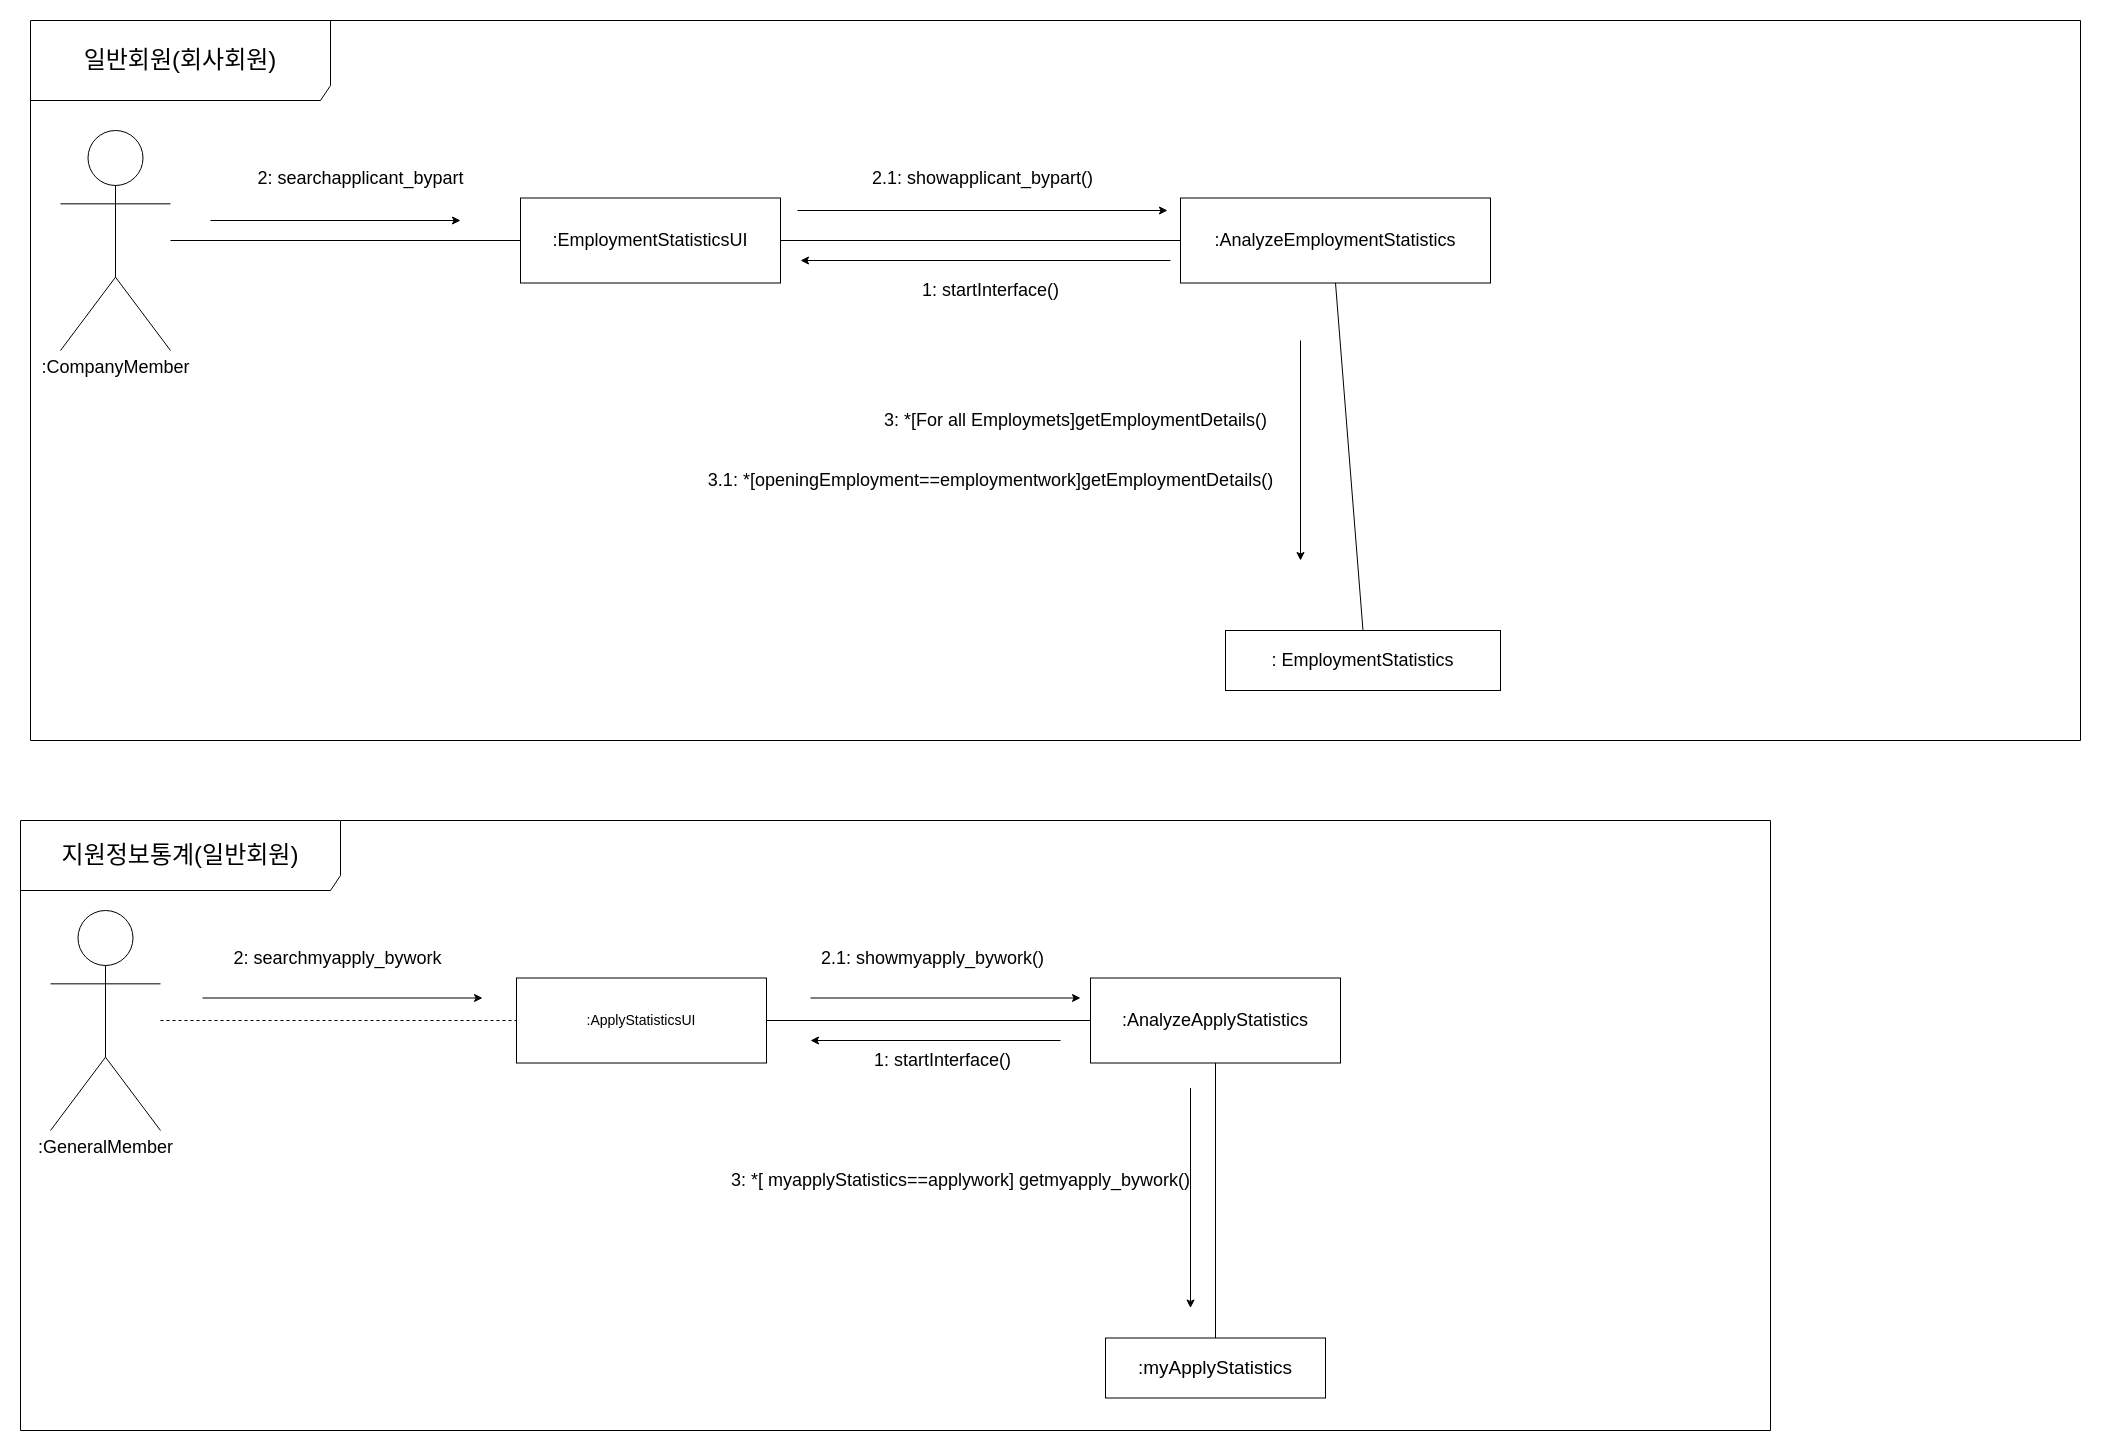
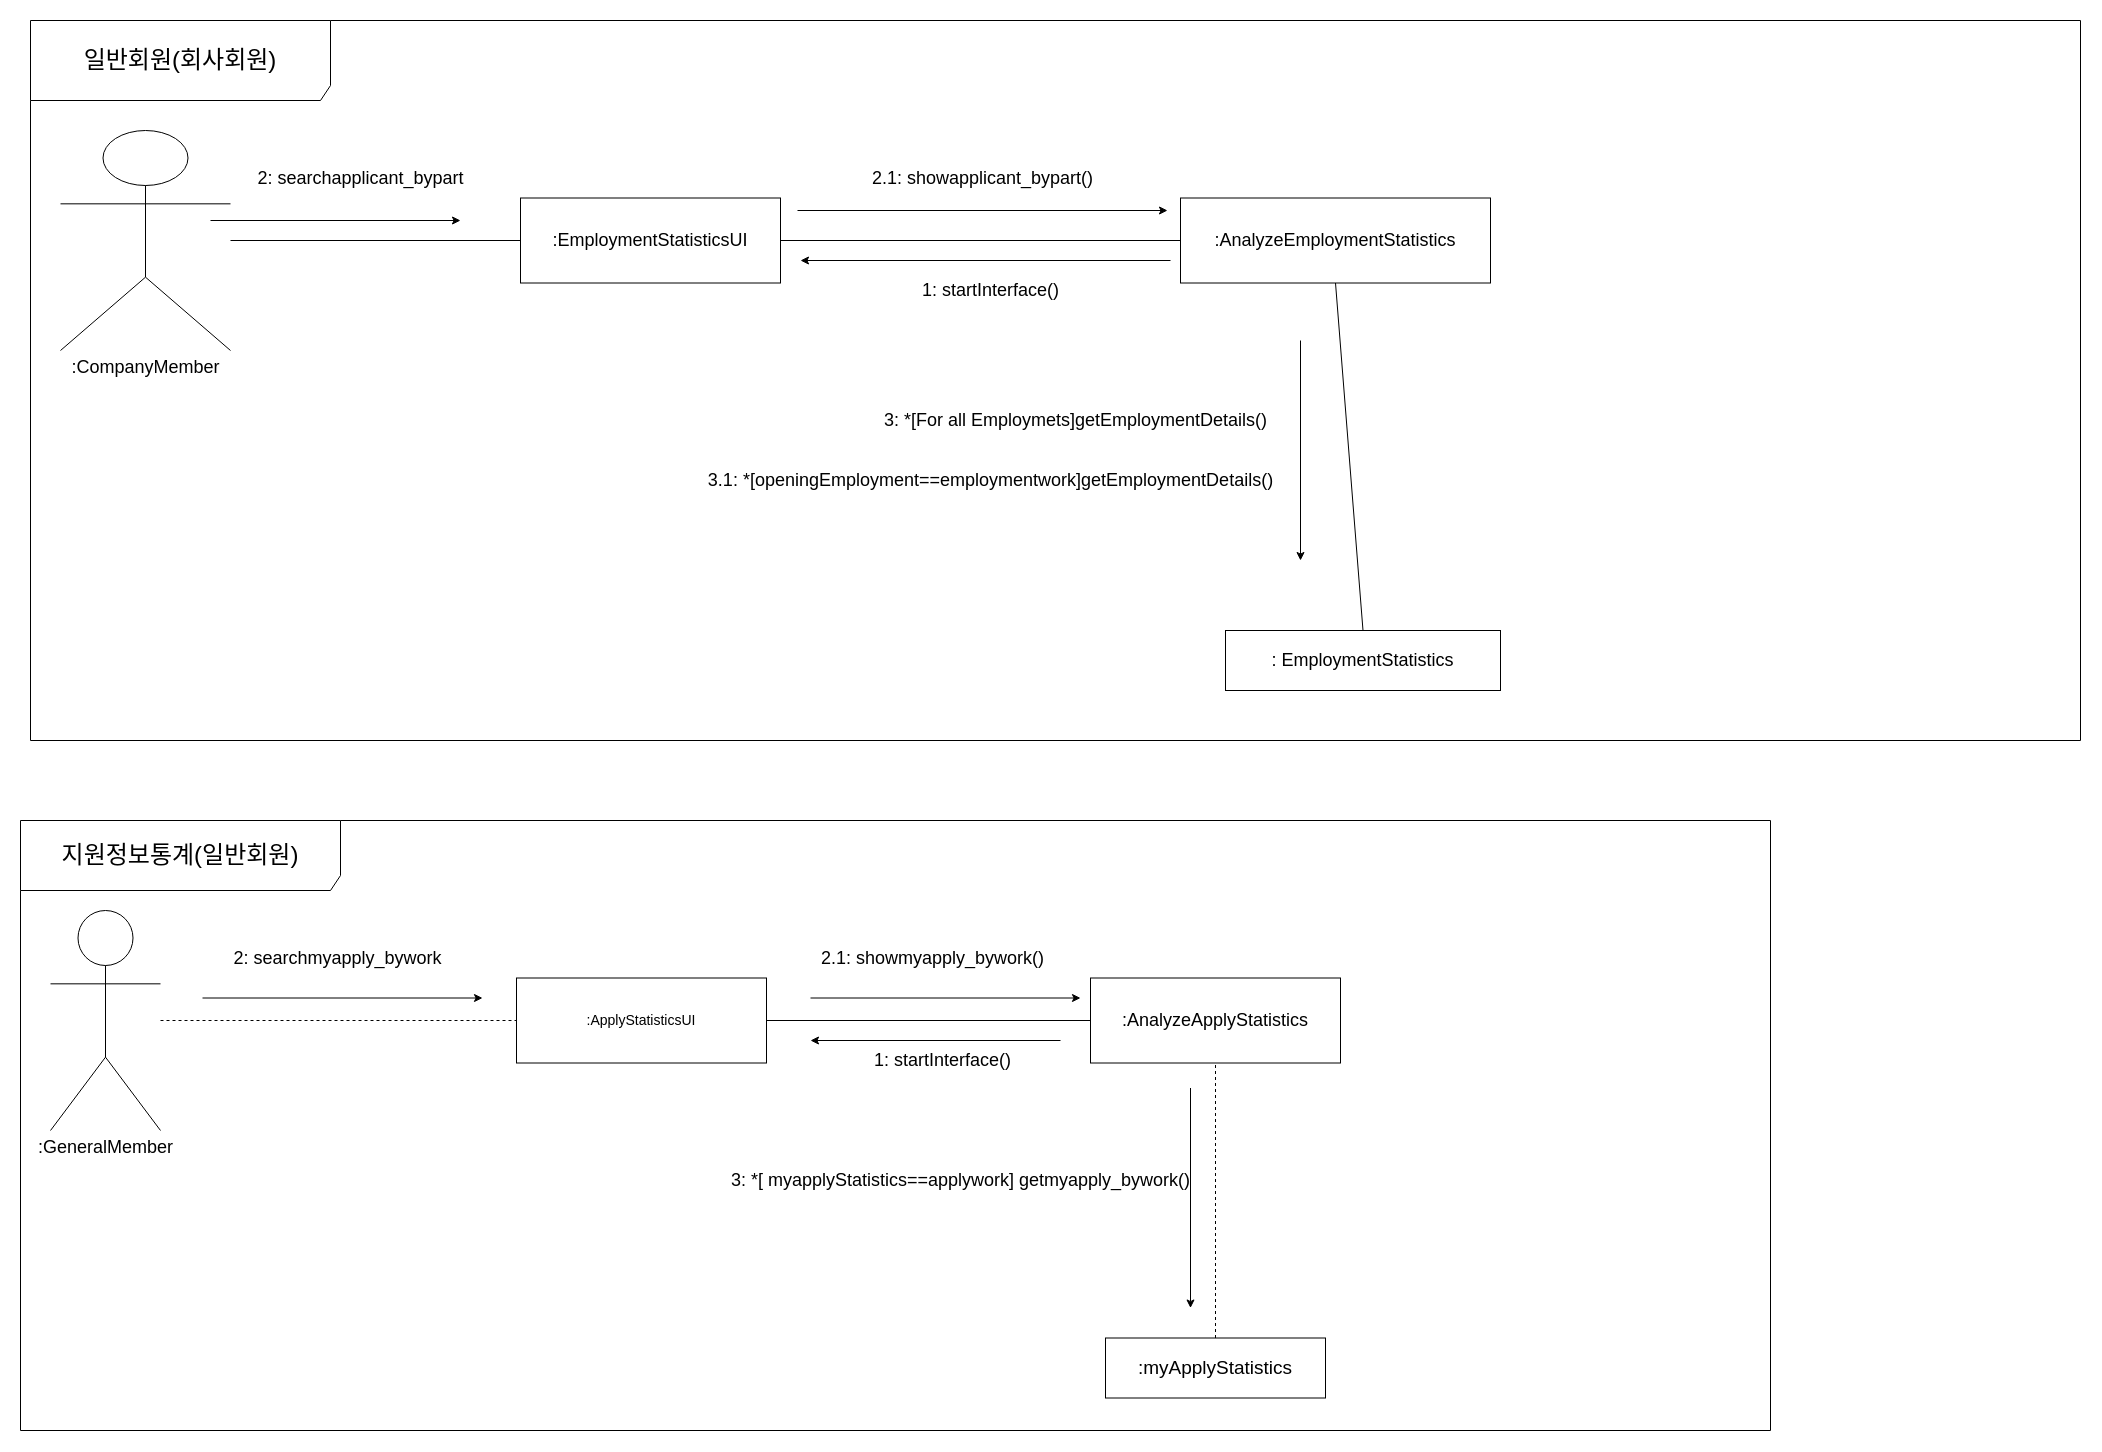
node ":CompanyMember": size 110x220 -> 170x220
edge ":AnalyzeApplyStatistics" -- ":myApplyStatistics": style solid -> dashed
